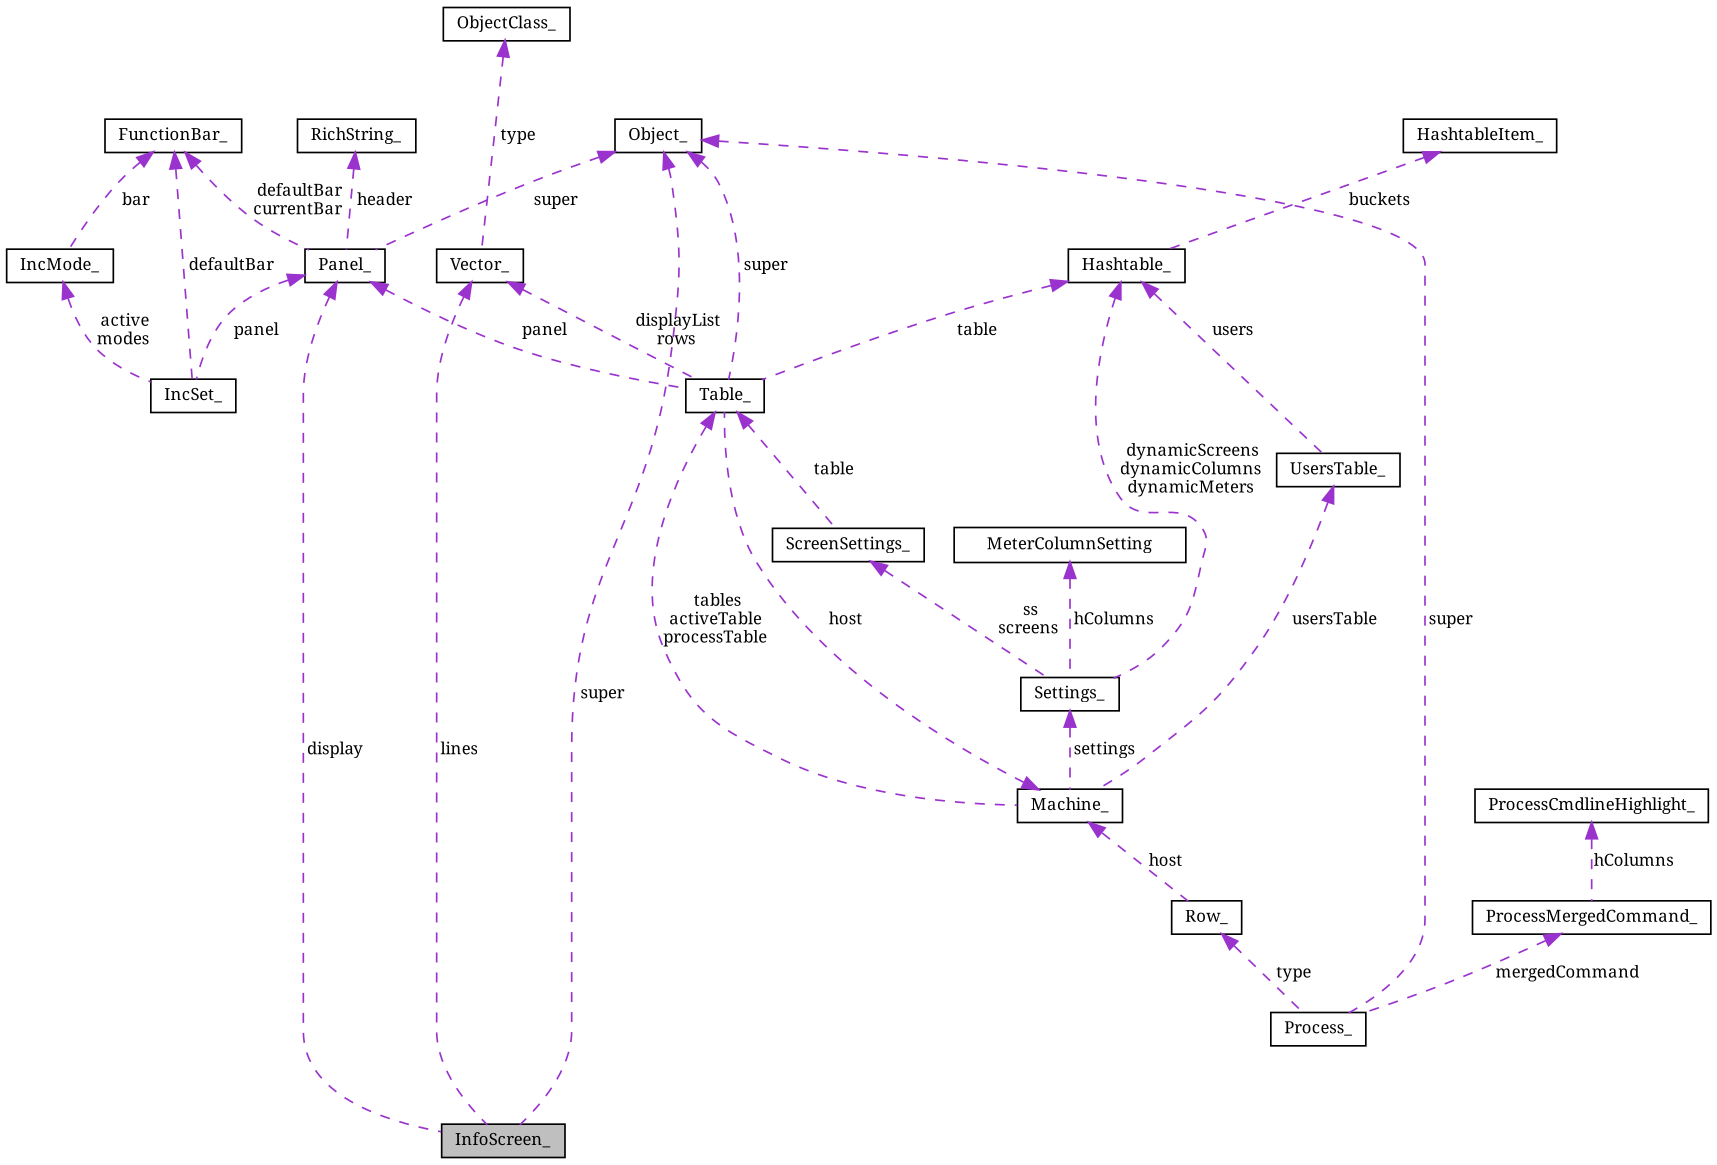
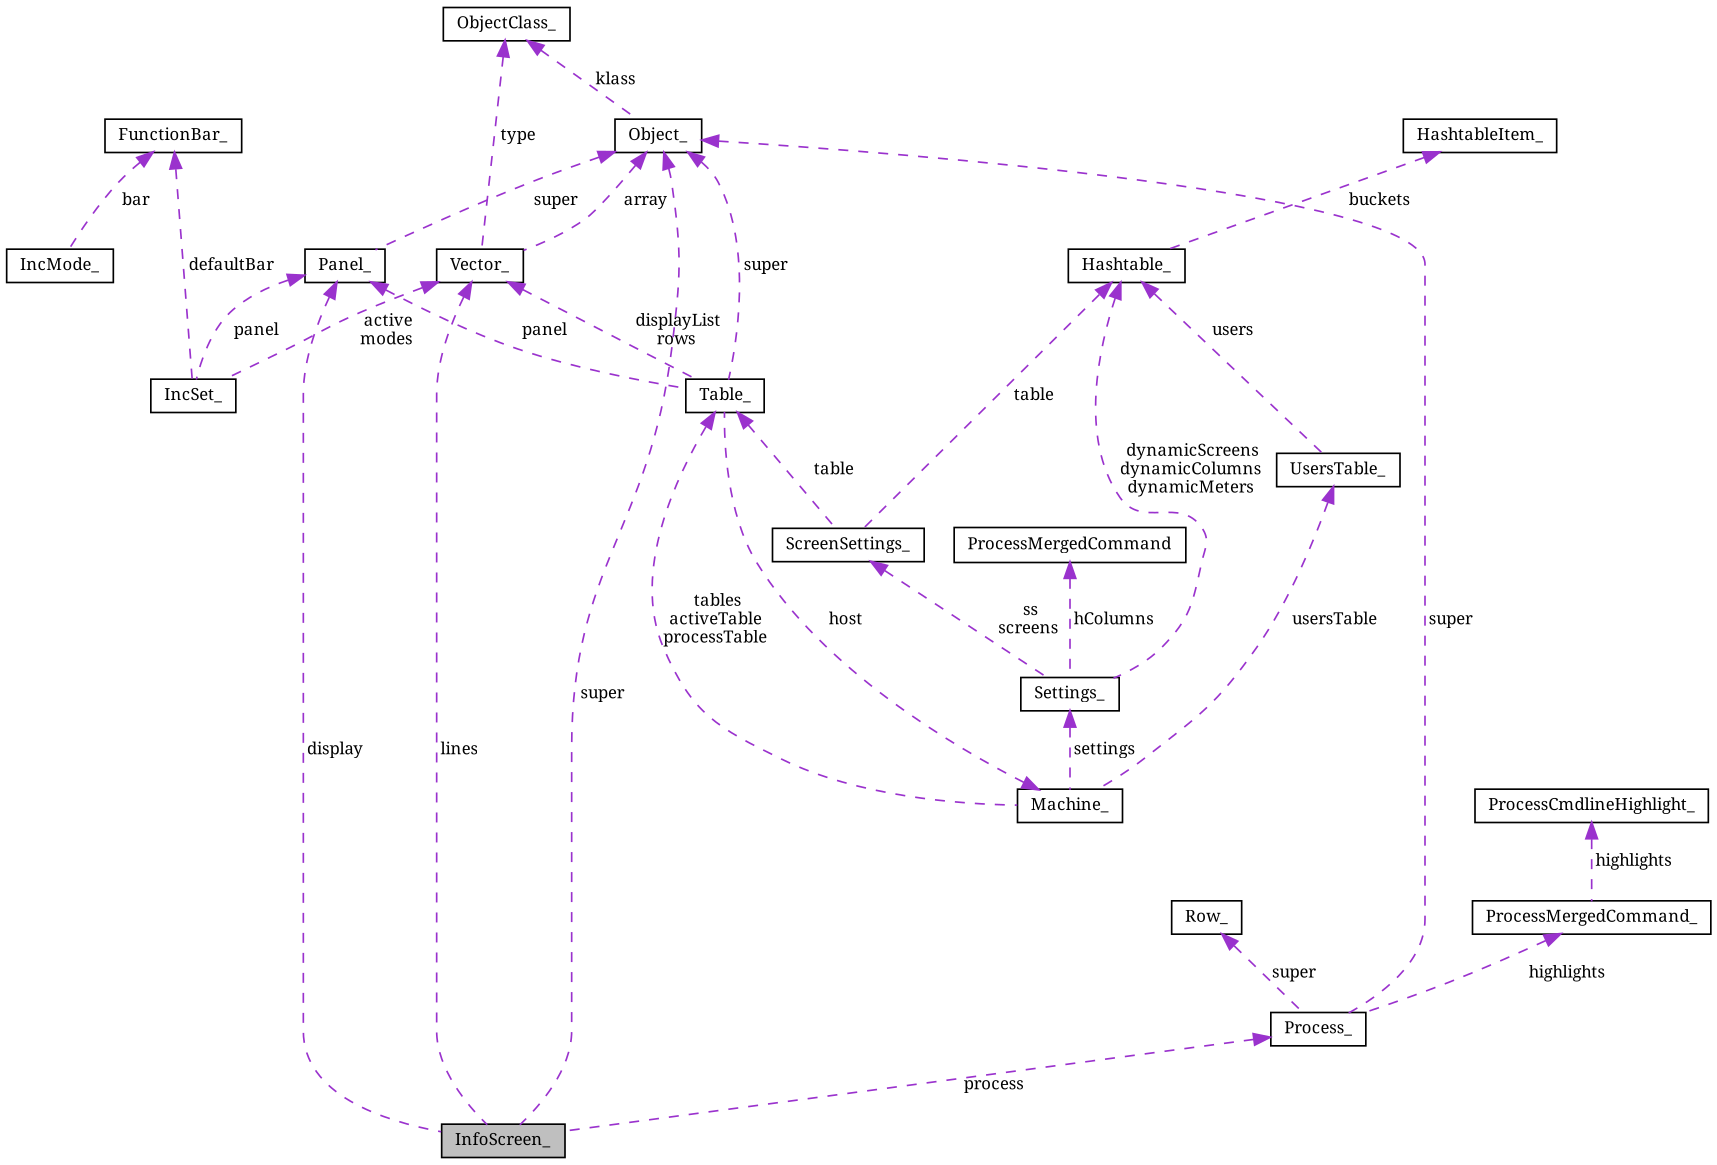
edge "Object_" -> "ObjectClass_": added, label "klass"
node "RichString_": removed
edge "Panel_" -> "FunctionBar_": removed, label "defaultBar currentBar"
edge "Vector_" -> "Object_": added, label "array"
edge "Table_" -> "Hashtable_": now "ScreenSettings_" -> "Hashtable_"
edge "IncSet_" -> "IncMode_": now "IncSet_" -> "Vector_"
node "MeterColumnSetting": label "MeterColumnSetting" -> "ProcessMergedCommand"
edge "ProcessMergedCommand_" -> "ProcessCmdlineHighlight_": label " hColumns" -> " highlights"
edge "Row_" -> "Machine_": removed, label "host"
edge "Process_" -> "Row_": label " type" -> " super"
edge "Process_" -> "ProcessMergedCommand_": label " mergedCommand" -> " highlights"
edge "InfoScreen_" -> "Process_": added, label "process"
